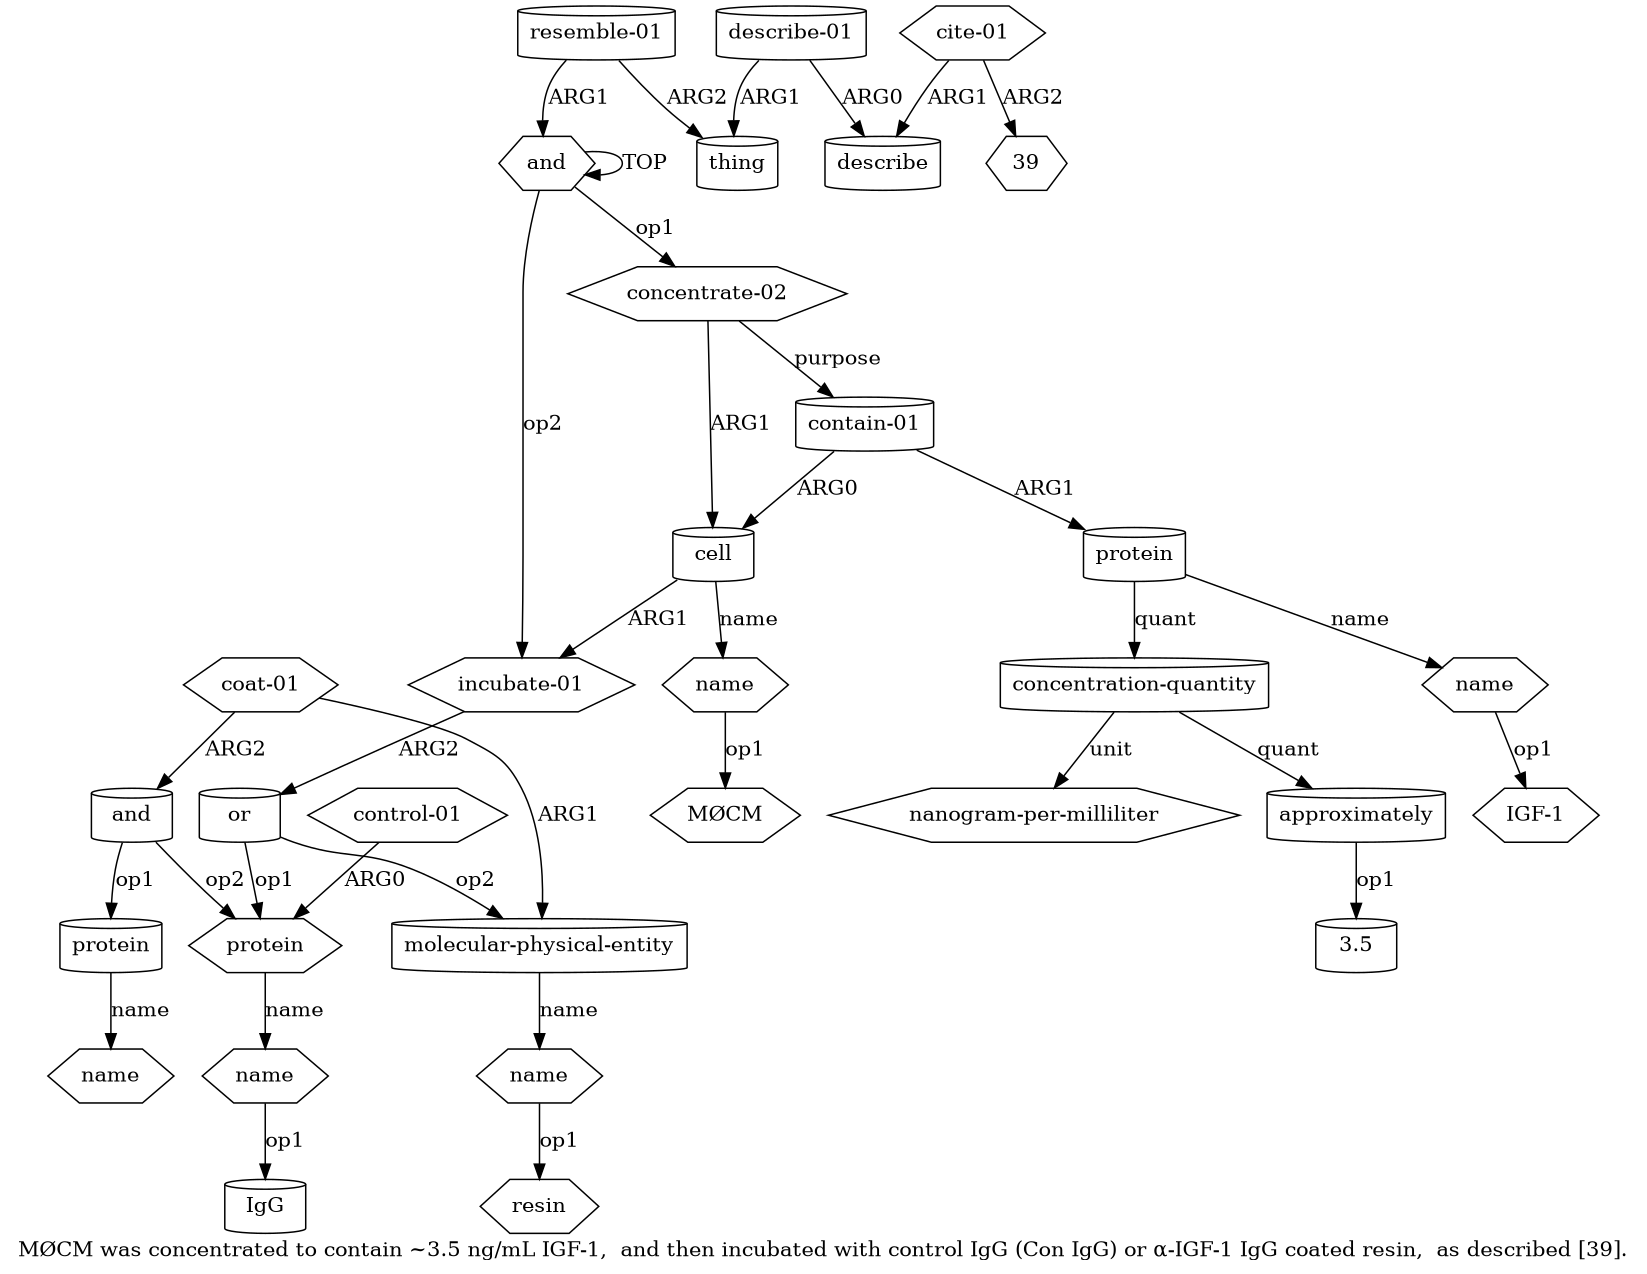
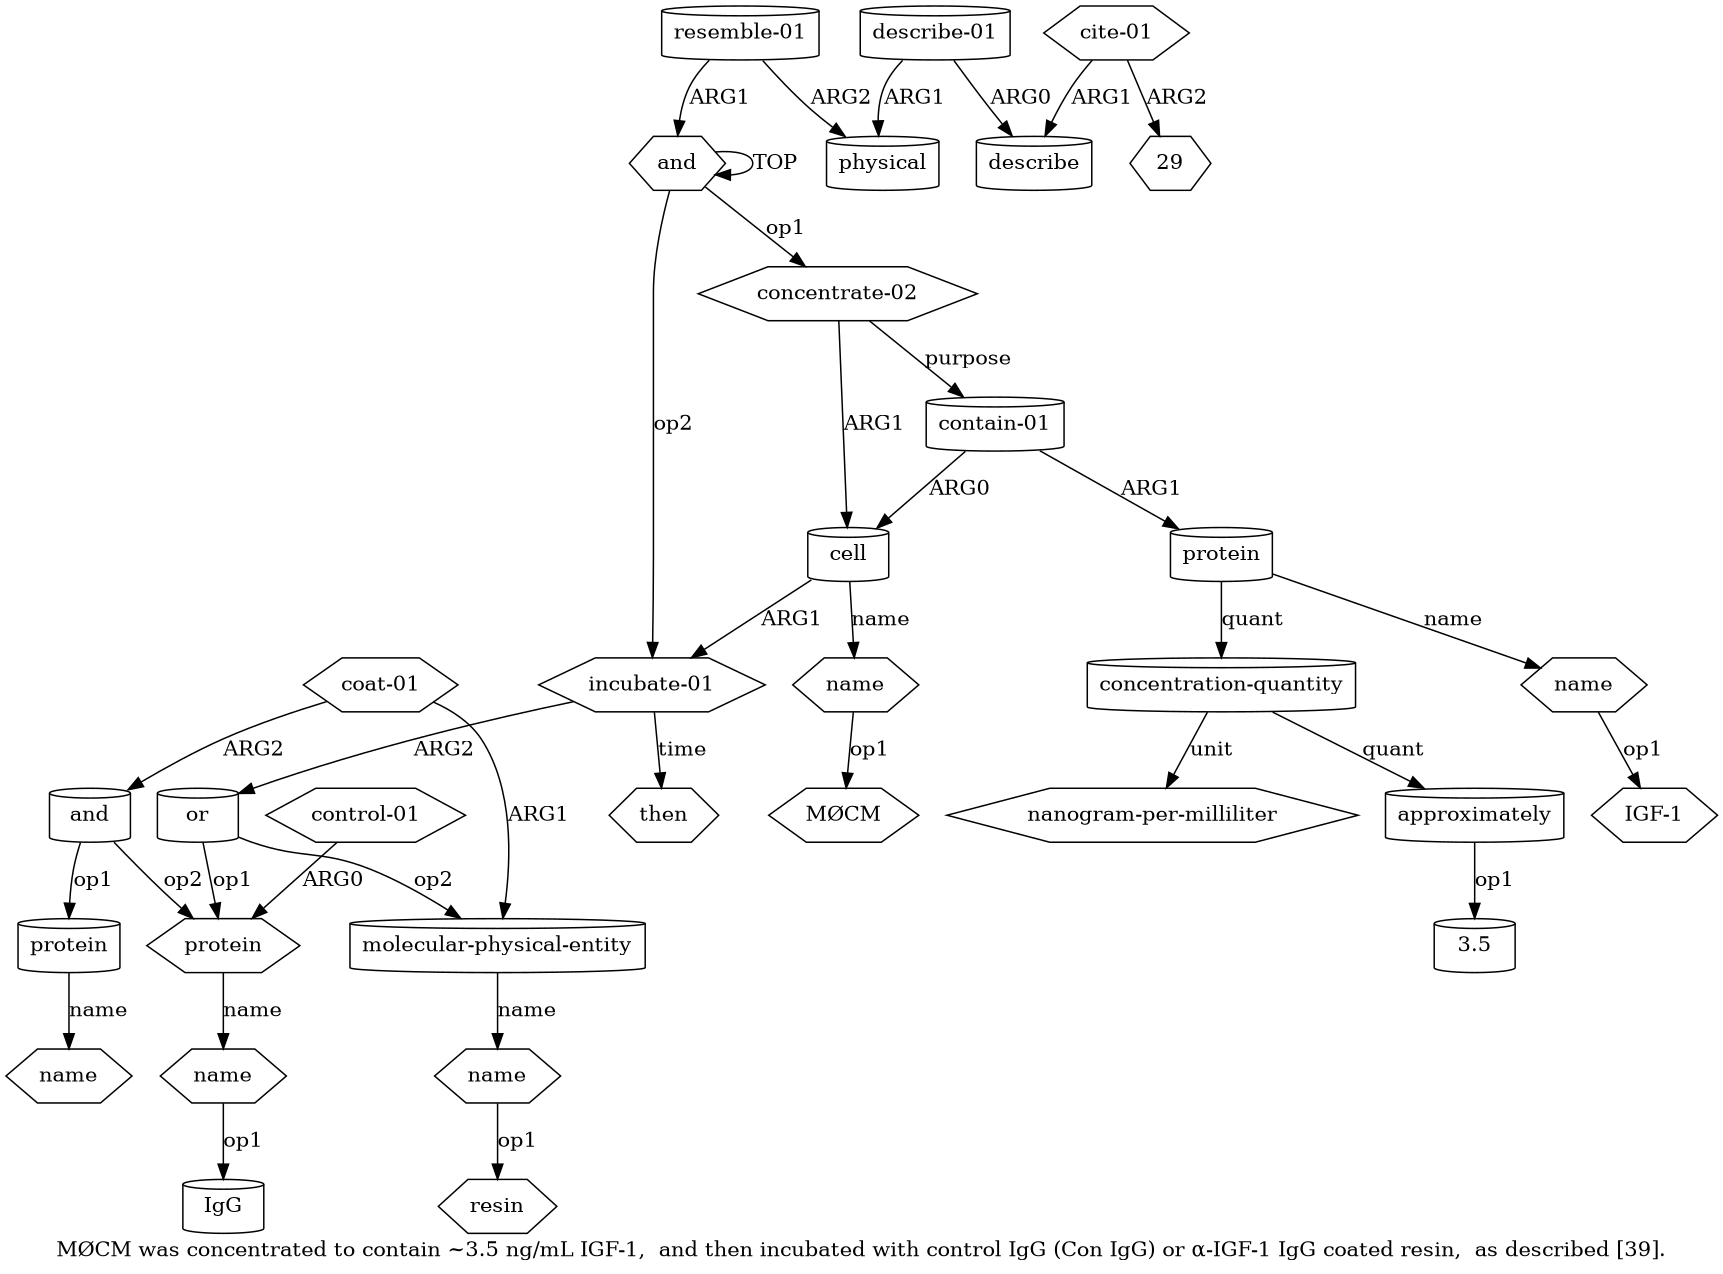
node "thing": label "thing" -> "physical"
node "39": label "39" -> "29"
node "then": added
